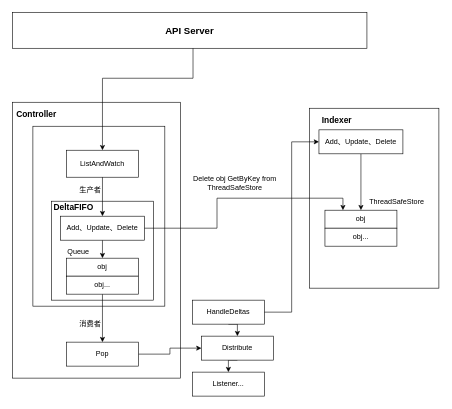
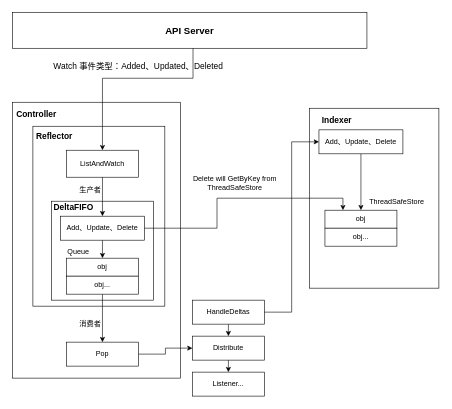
node "Watch 事件类型：Added、Updated、Deleted": added
node "Reflector": added
node "Delete obj GetByKey from ThreadSafeStore": label "Delete obj GetByKey from ThreadSafeStore" -> "Delete will GetByKey from ThreadSafeStore"
node "Distribute": moved (237, 348) -> (228, 348)
